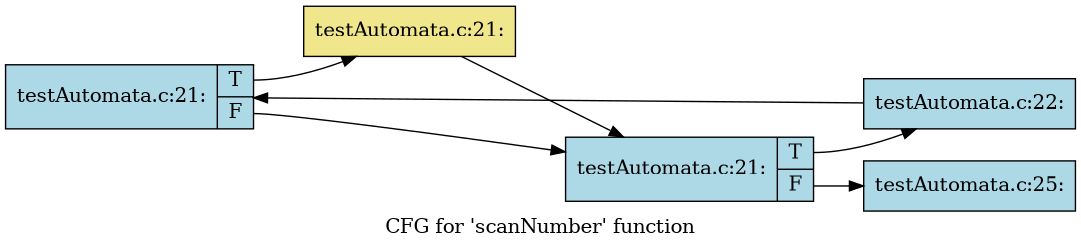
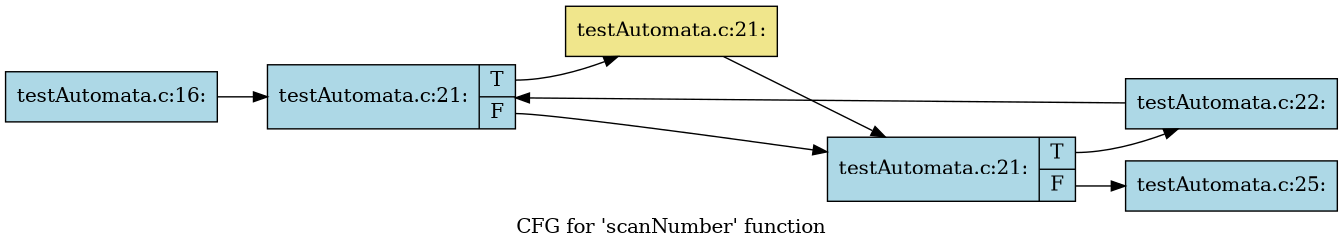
node "testAutomata.c:16:": added
